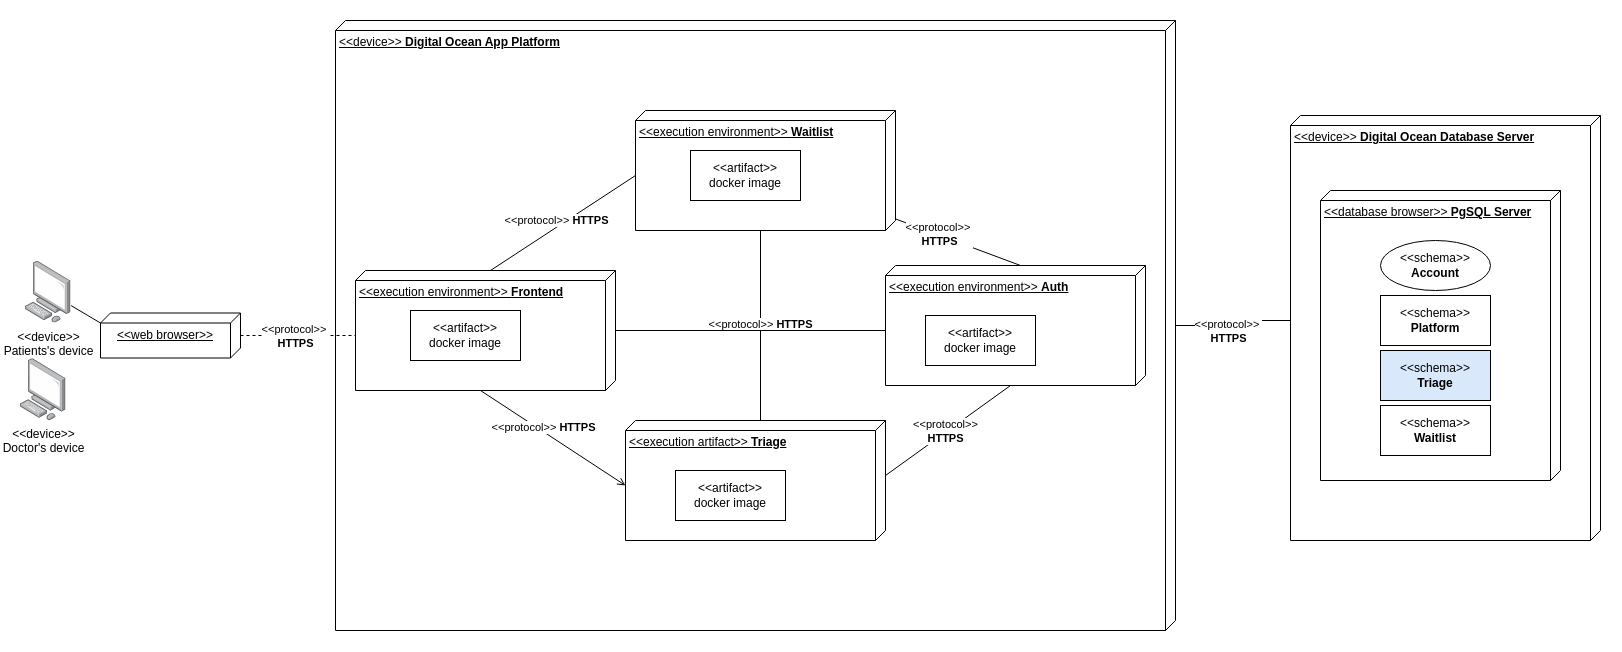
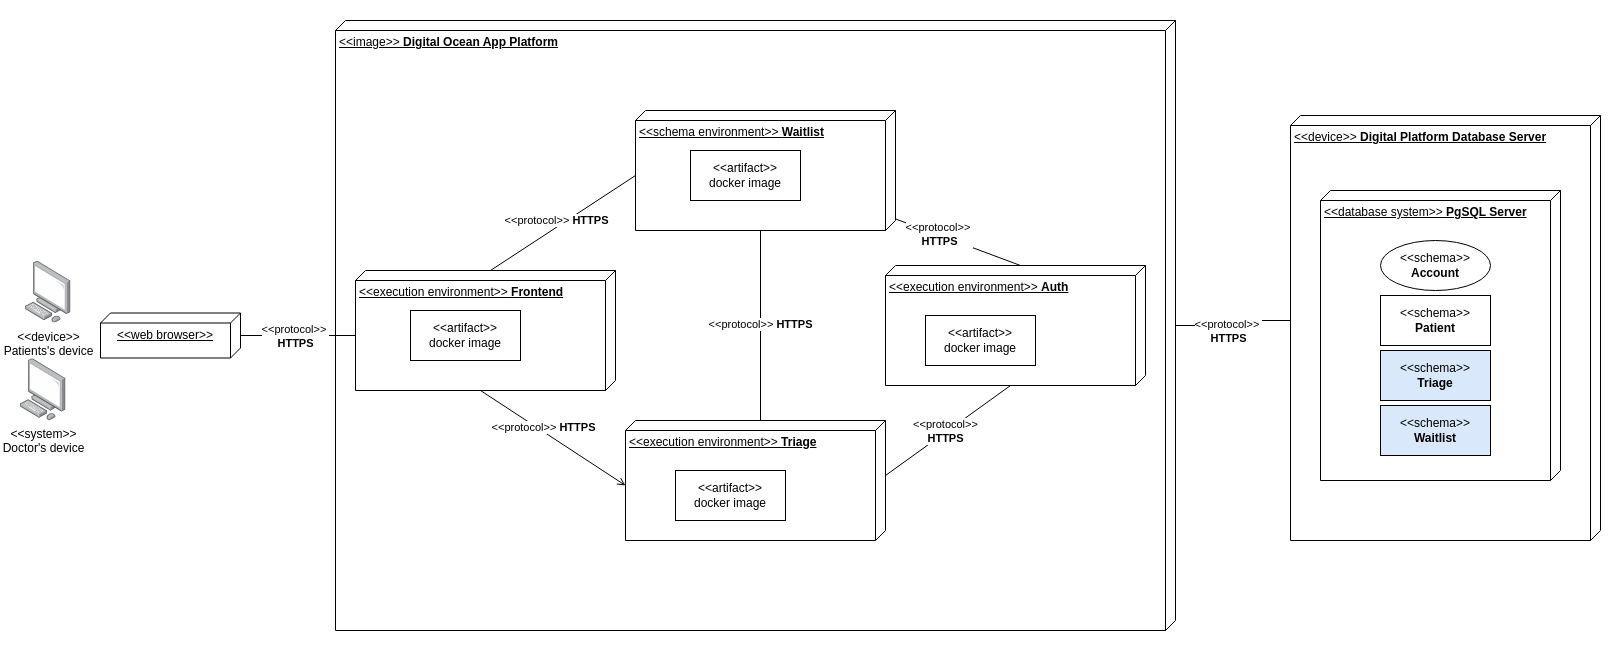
node "<<device>> Digital Ocean App Platform": label "<<device>> Digital Ocean App Platform" -> "<<image>> Digital Ocean App Platform"
node "<<execution environment>> Waitlist": label "<<execution environment>> Waitlist" -> "<<schema environment>> Waitlist"
node "<<device>> Digital Ocean Database Server": label "<<device>> Digital Ocean Database Server" -> "<<device>> Digital Platform Database Server"
node "<<database browser>> PgSQL Server": label "<<database browser>> PgSQL Server" -> "<<database system>> PgSQL Server"
edge "<<device>> Patients's device" -- "<<web browser>>": removed
node "<<schema>> Platform": label "<<schema>> Platform" -> "<<schema>> Patient"
edge "<<execution environment>> Auth" -- "<<execution environment>> Frontend": removed
edge "<<execution environment>> Frontend" -- "<<web browser>>": style dashed -> solid
node "<<schema>> Waitlist": fillcolor #ffffff -> #dae8fc
node "<<device>> Doctor's device": label "<<device>> Doctor's device" -> "<<system>> Doctor's device"
node "<<execution artifact>> Triage": label "<<execution artifact>> Triage" -> "<<execution environment>> Triage"
